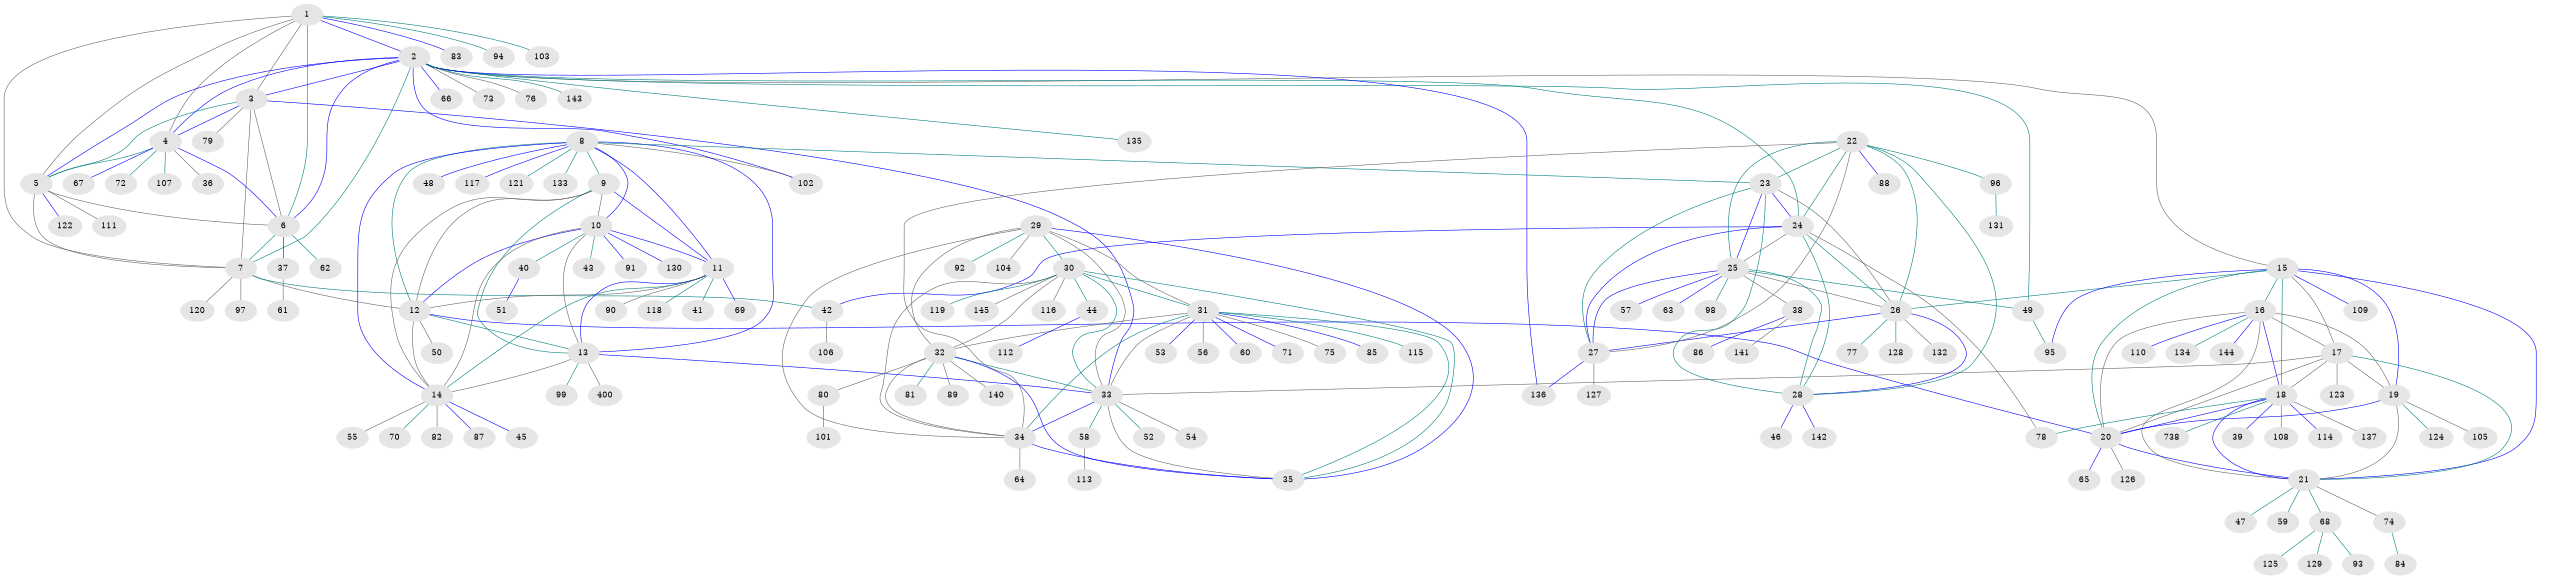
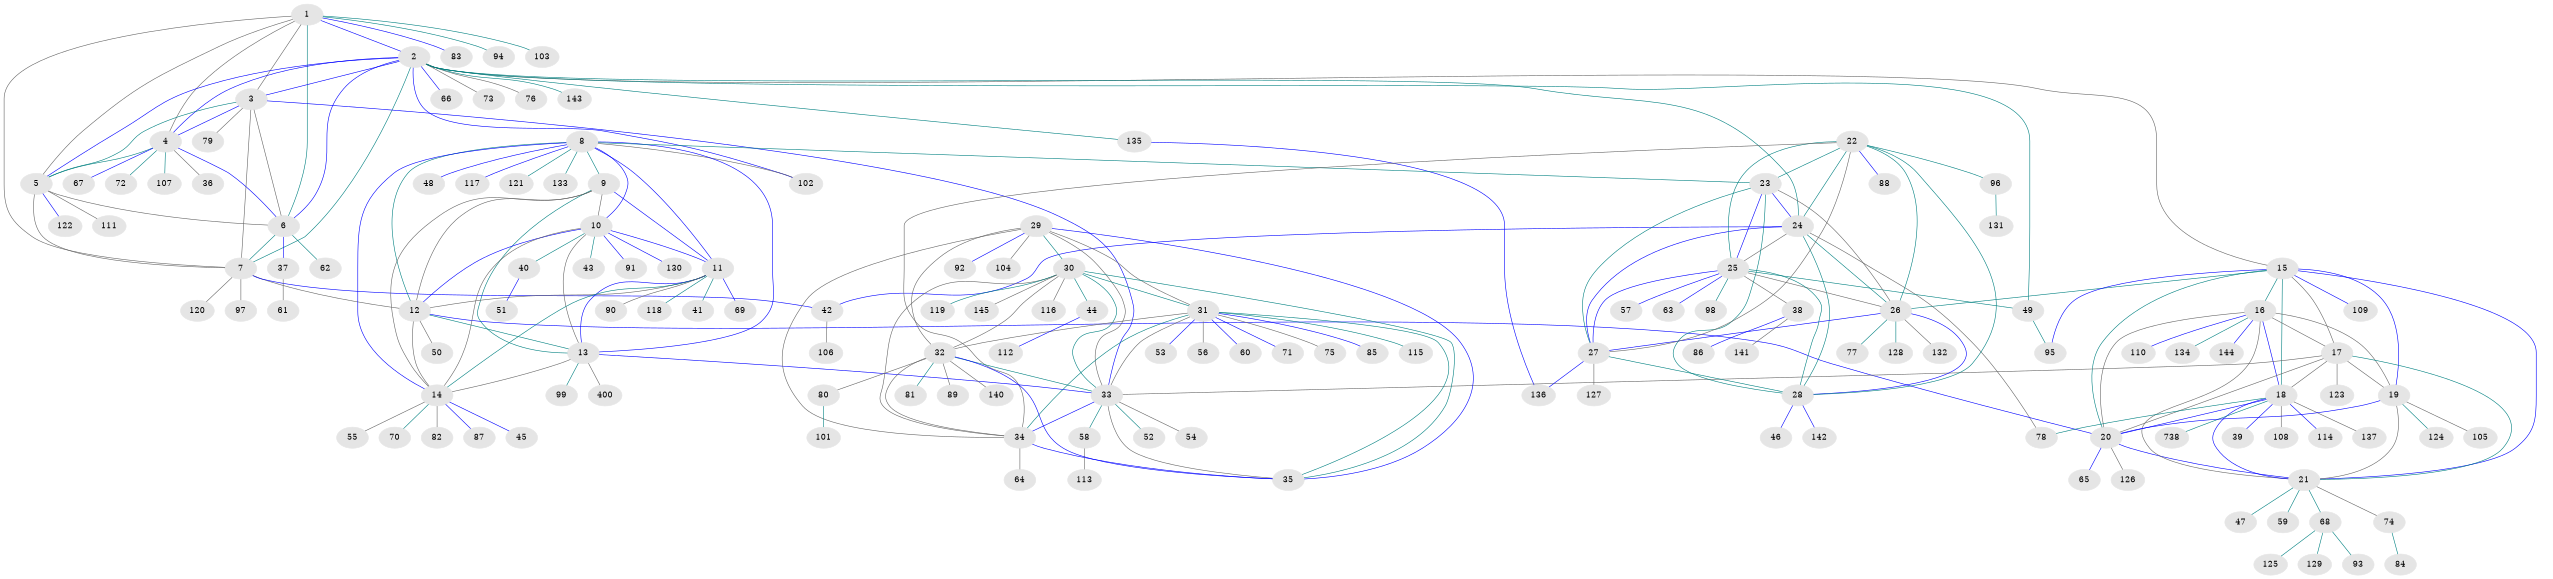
edge "2" -- "136": now "135" -- "136"
edge "29" -- "92": color teal -> blue
edge "7" -- "42": color teal -> blue
edge "27" -- "28": added
